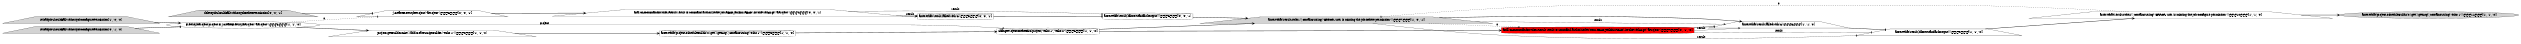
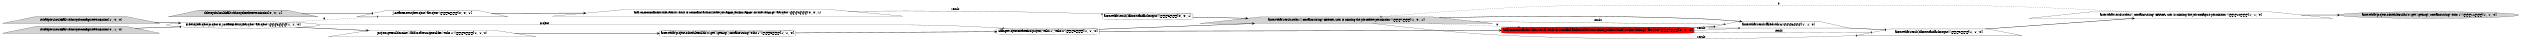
node "assertThat(result,failedWith(6))@@@5@@@['0', '0', '1']": removed
